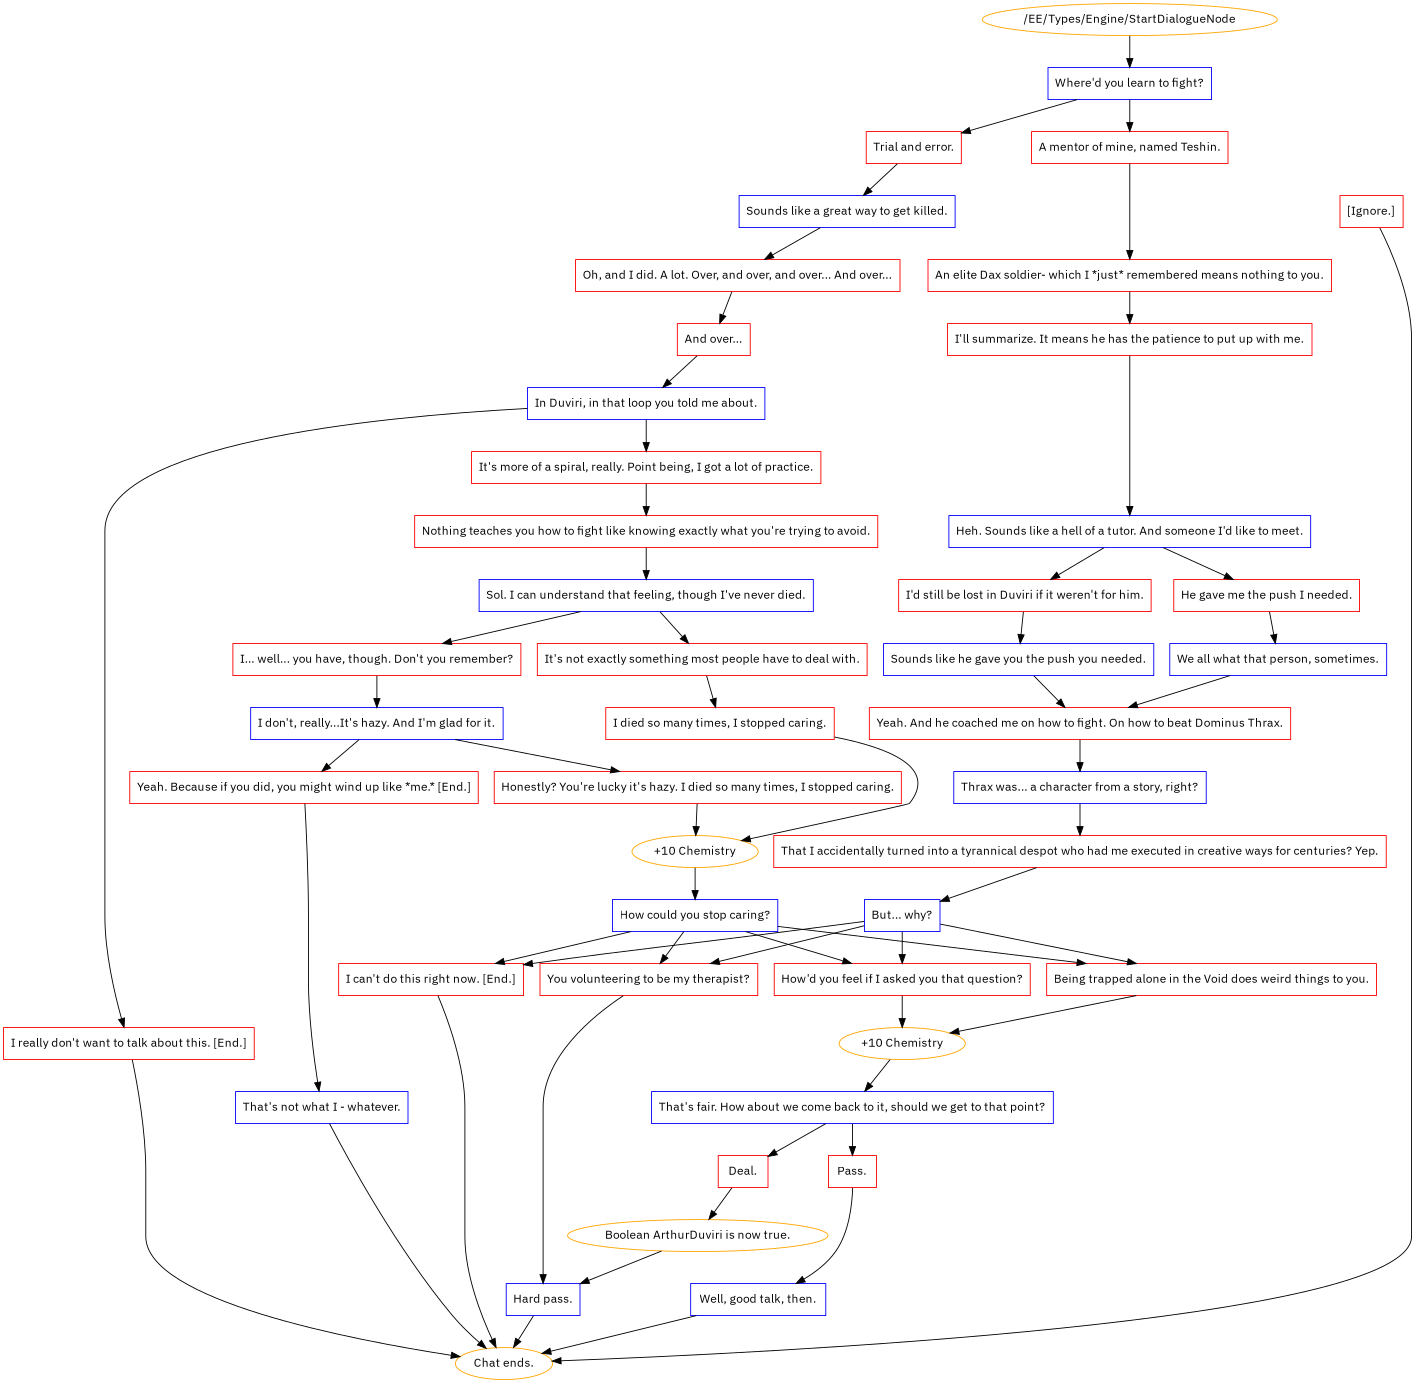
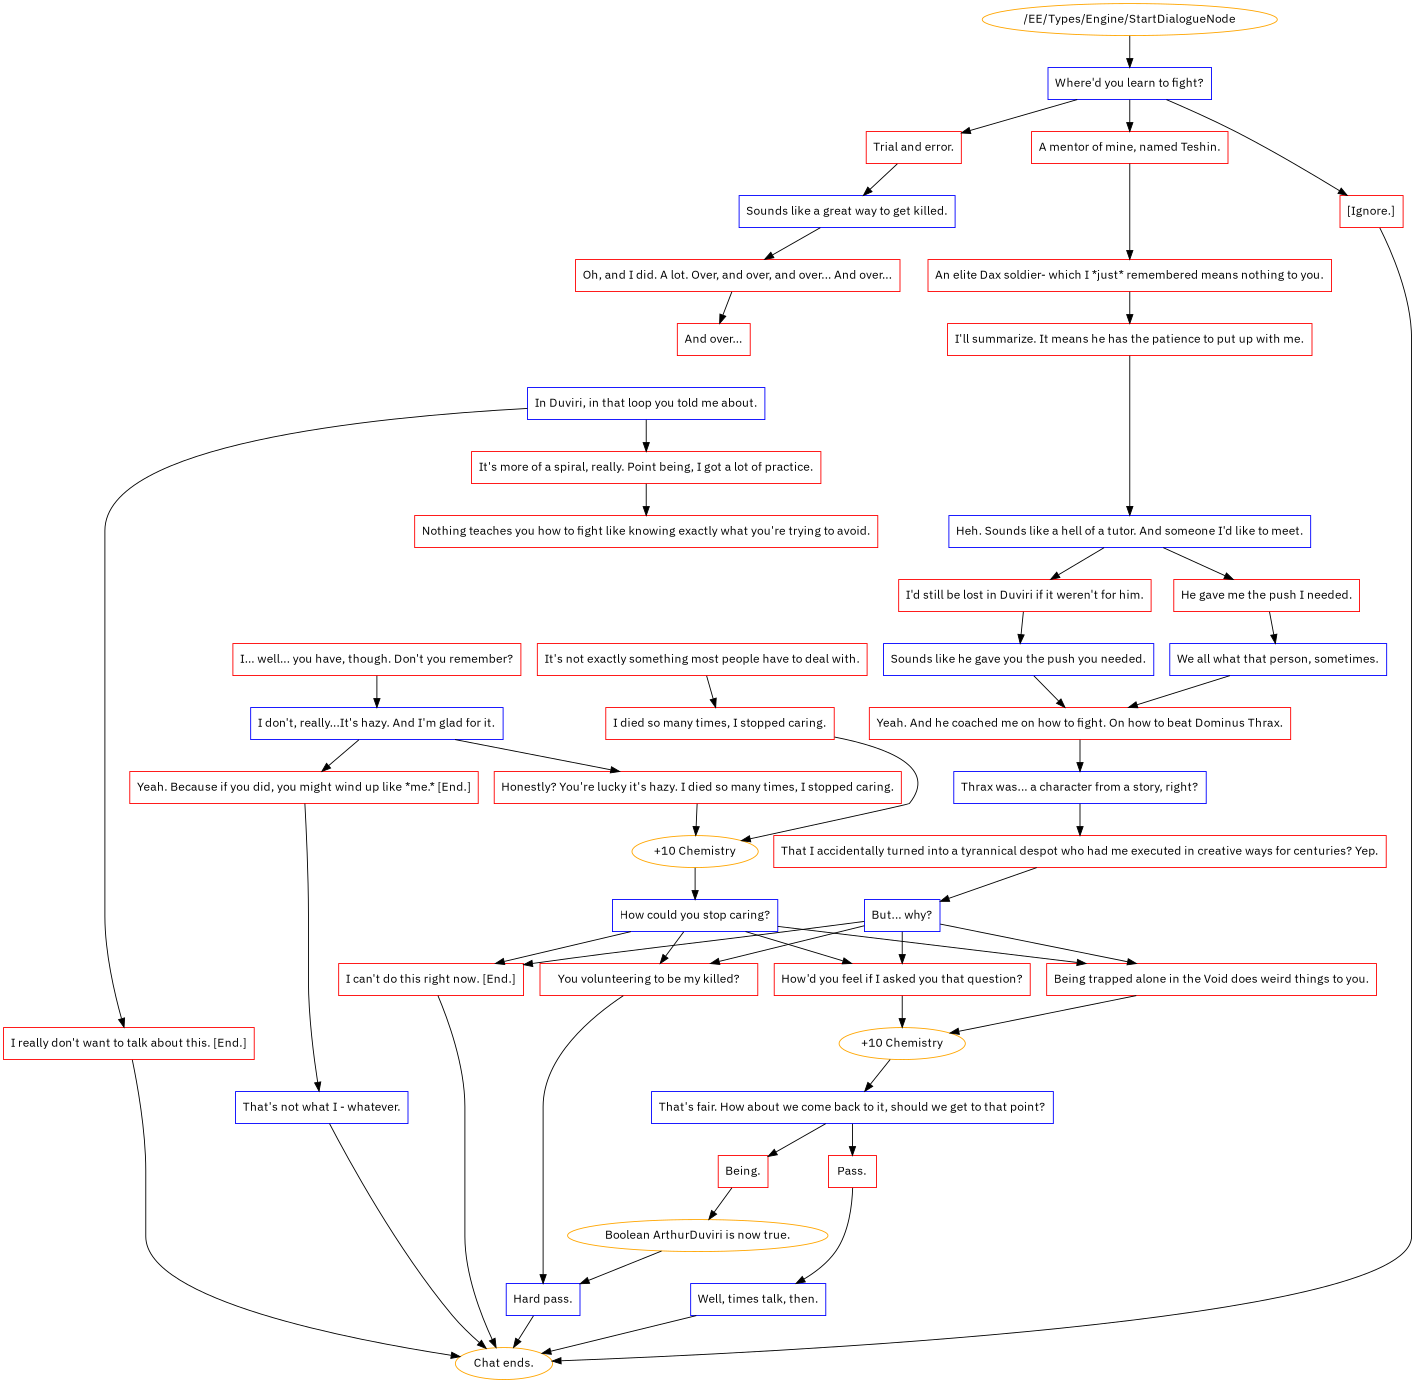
edge "Where'd you learn to fight?" -> "[Ignore.]": added
edge "And over..." -> "In Duviri, in that loop you told me about.": removed
node "Sol. I can understand that feeling, though I've never died.": removed
node "You volunteering to be my therapist?": label "You volunteering to be my therapist?" -> "You volunteering to be my killed?"
node "Deal.": label "Deal." -> "Being."
node "Well, good talk, then.": label "Well, good talk, then." -> "Well, times talk, then."
